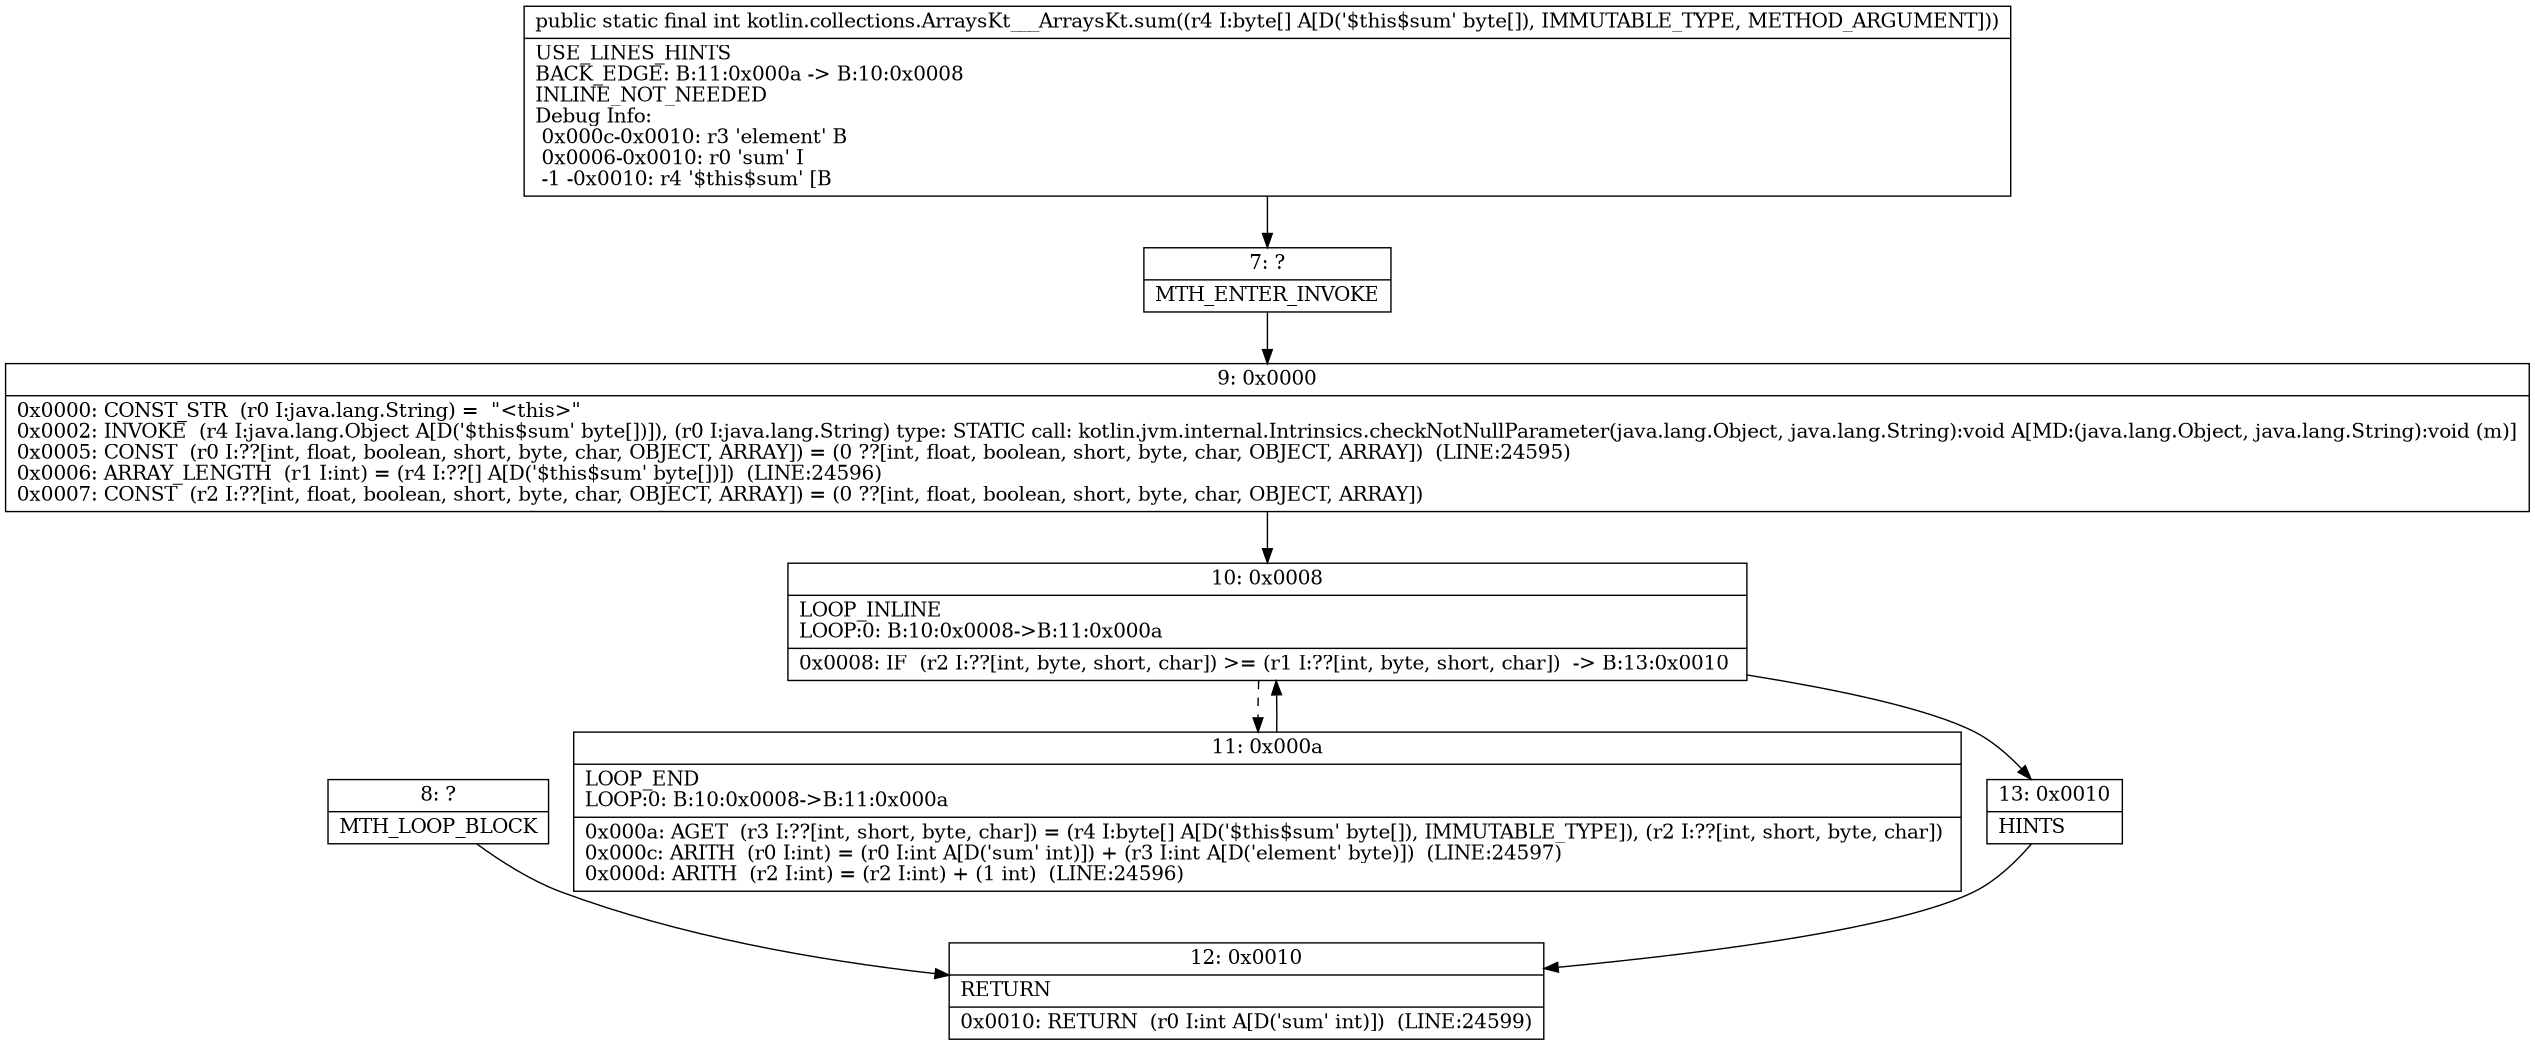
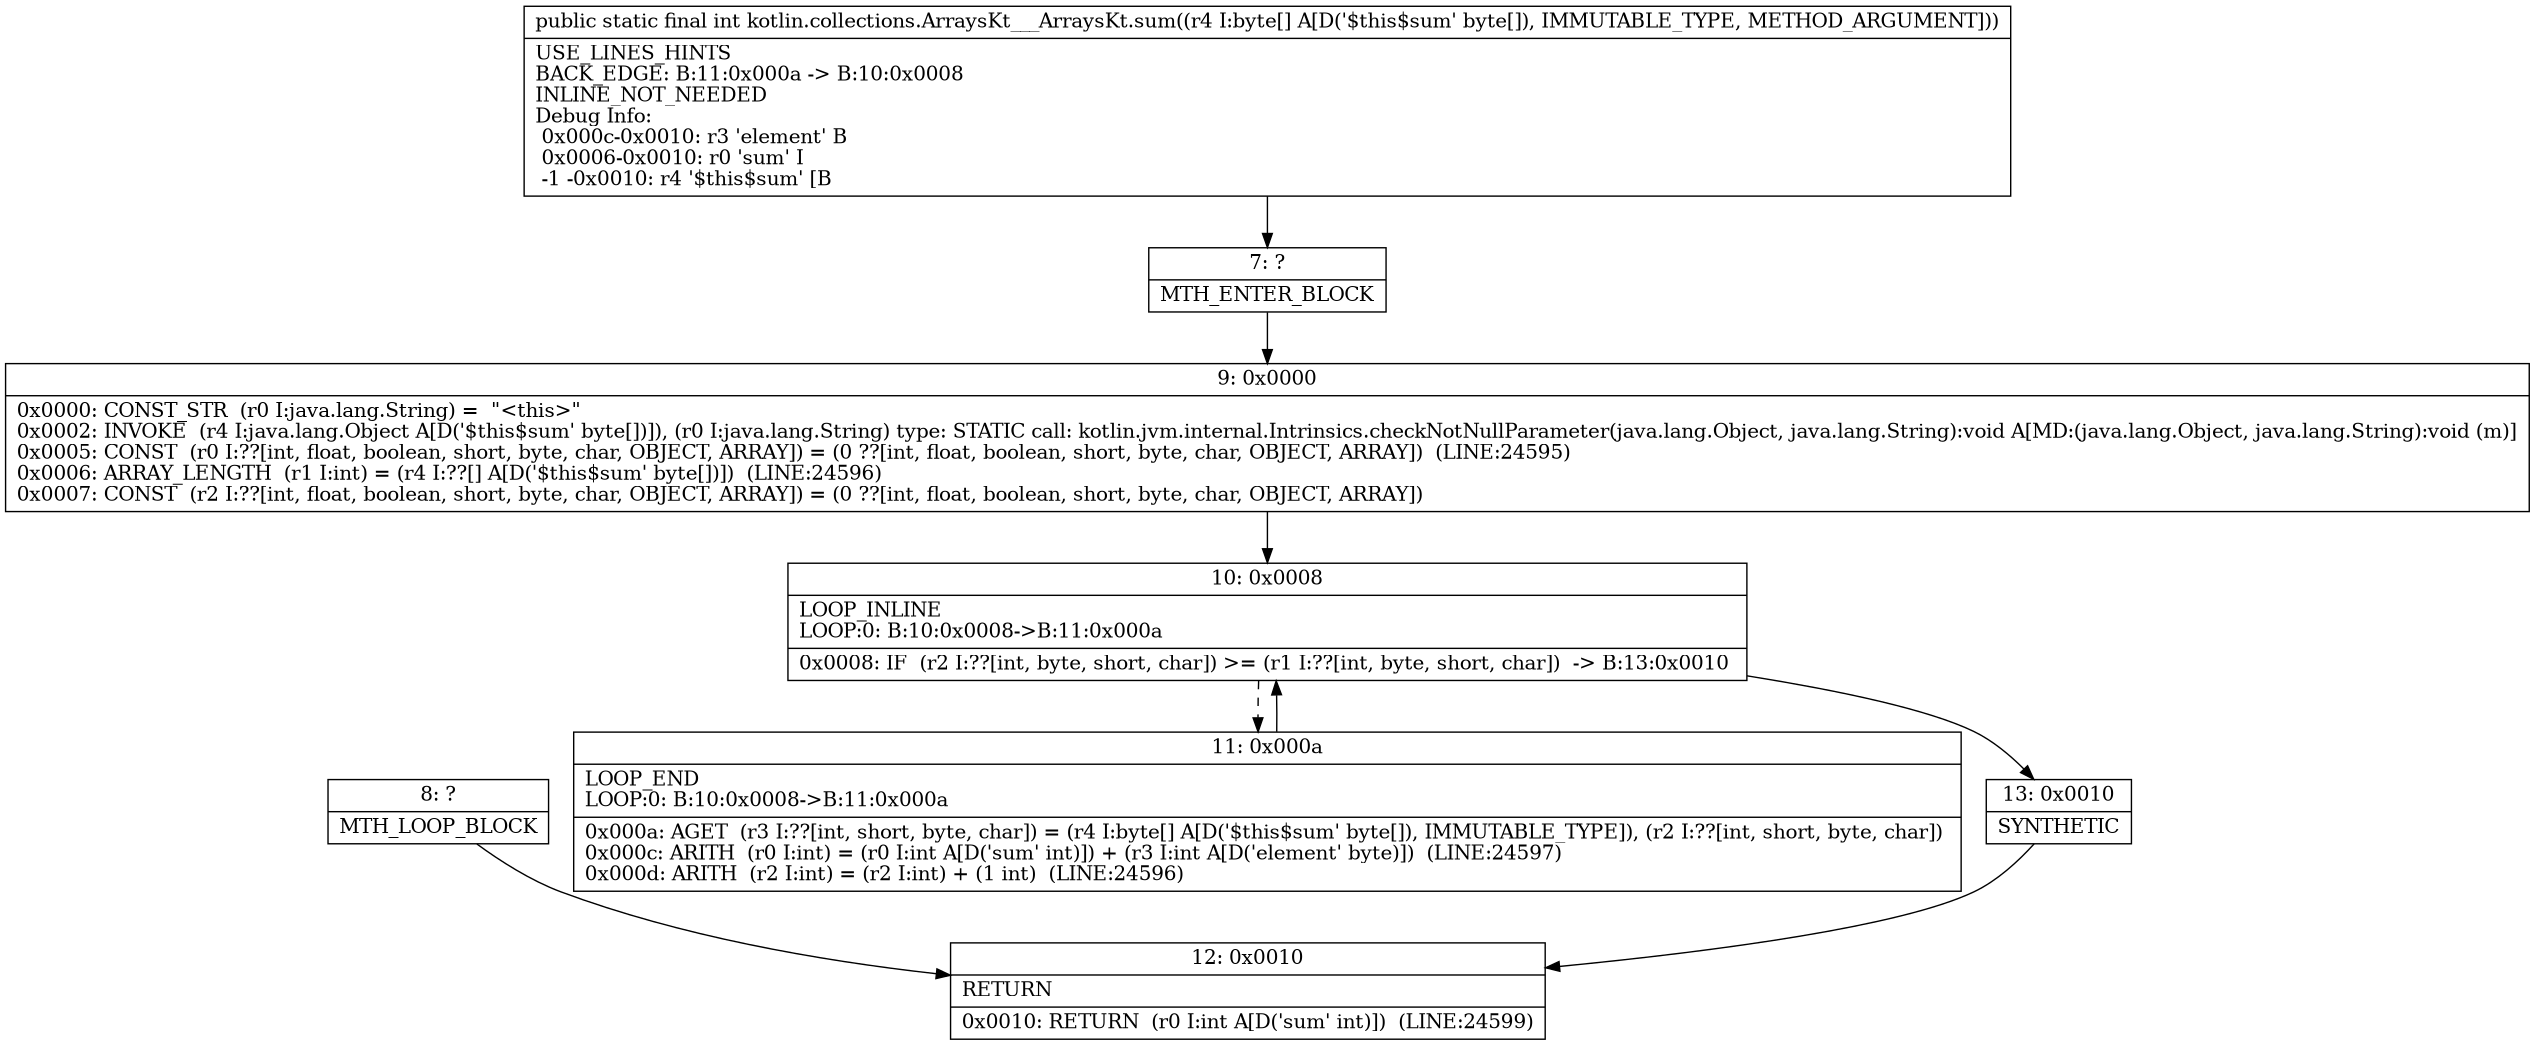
node "7: ?": text "MTH_ENTER_INVOKE" -> "MTH_ENTER_BLOCK"
node "13: 0x0010": text "HINTS" -> "SYNTHETIC"
